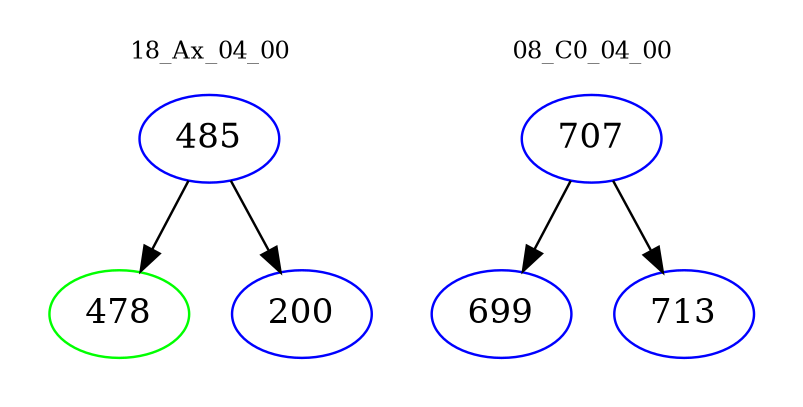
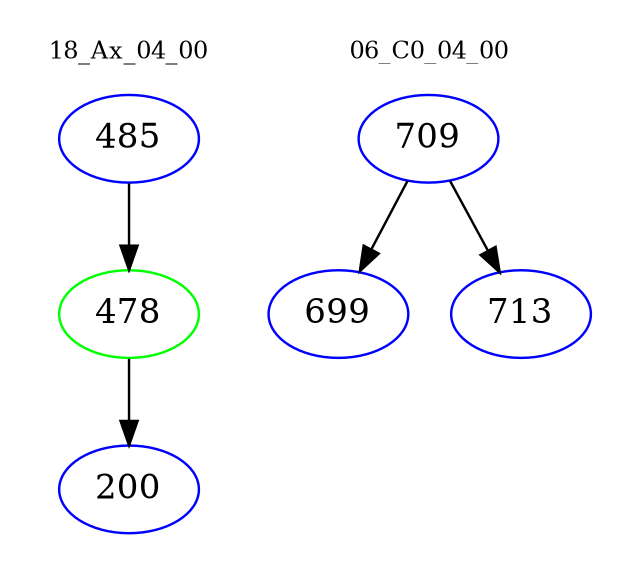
cluster "08_C0_04_00": label "08_C0_04_00" -> "06_C0_04_00"
node "707": label "707" -> "709"
edge "485" -> "200": now "478" -> "200"
